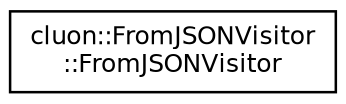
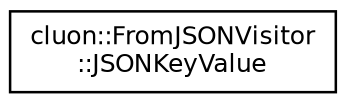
node "cluon::FromJSONVisitor ::FromJSONVisitor": label "cluon::FromJSONVisitor ::FromJSONVisitor" -> "cluon::FromJSONVisitor ::JSONKeyValue"
